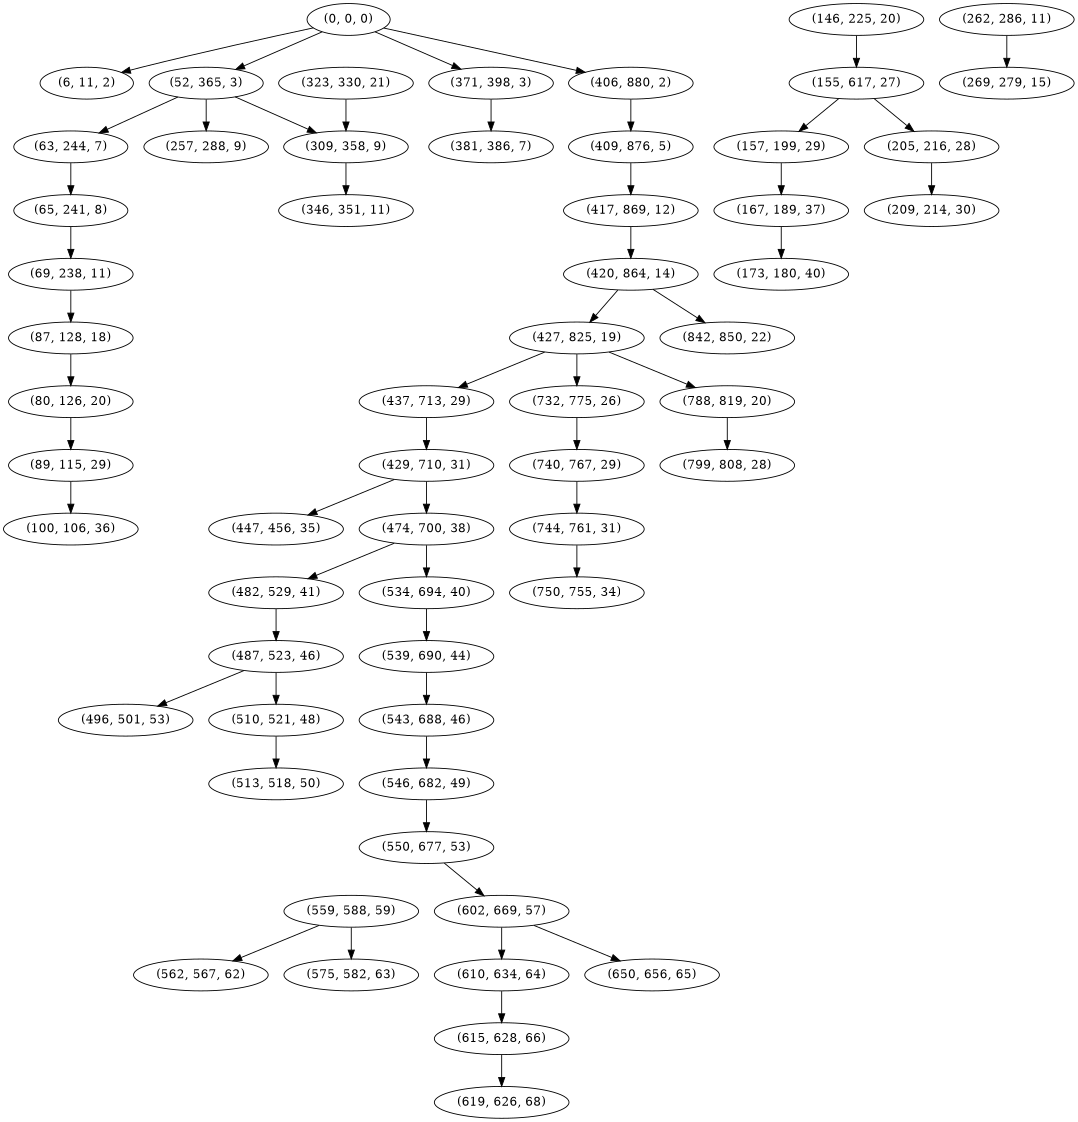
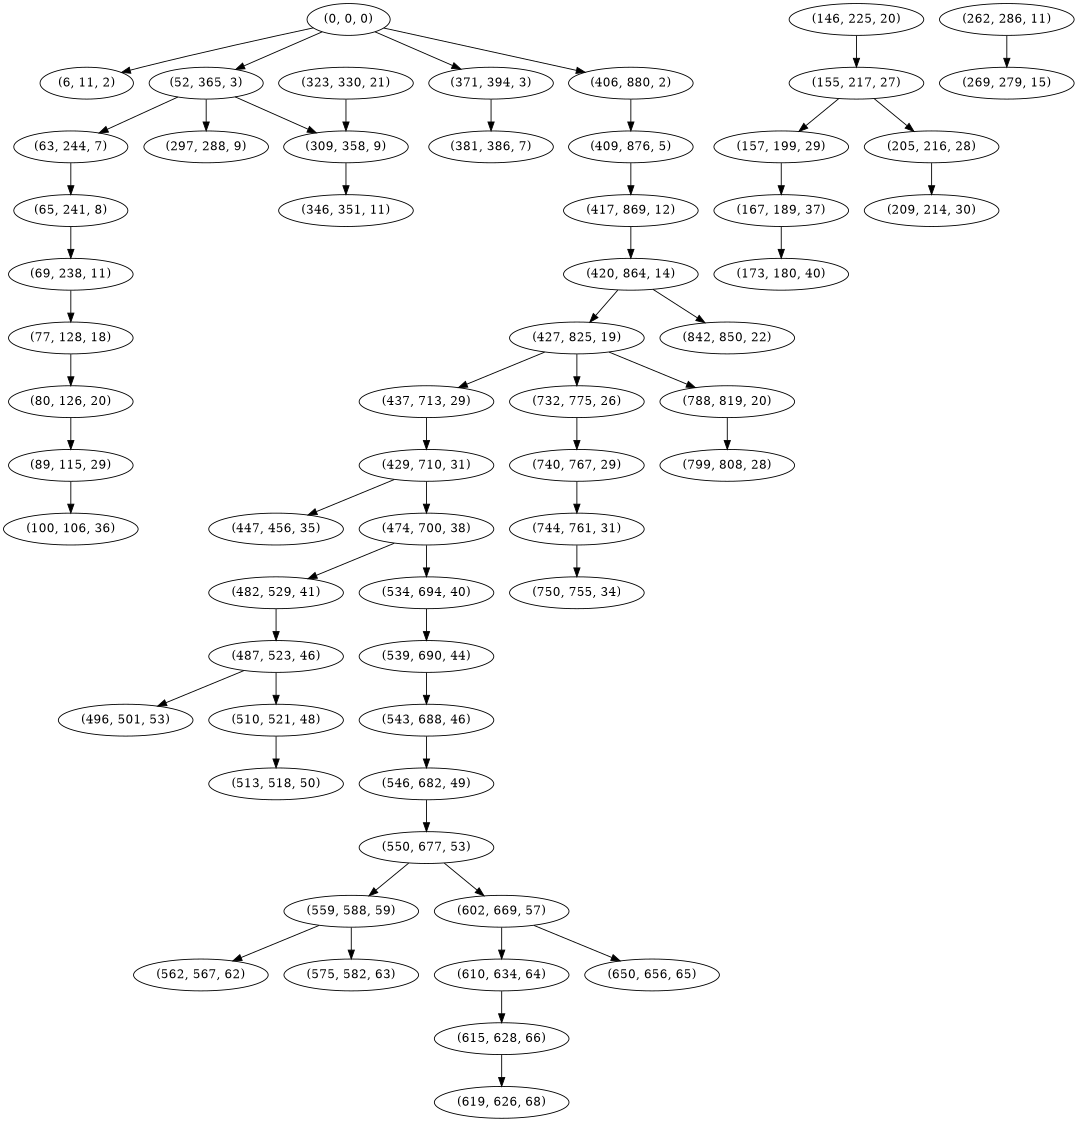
node "(371, 398, 3)": label "(371, 398, 3)" -> "(371, 394, 3)"
node "(155, 617, 27)": label "(155, 617, 27)" -> "(155, 217, 27)"
node "(257, 288, 9)": label "(257, 288, 9)" -> "(297, 288, 9)"
node "(87, 128, 18)": label "(87, 128, 18)" -> "(77, 128, 18)"
edge "(550, 677, 53)" -> "(559, 588, 59)": added
